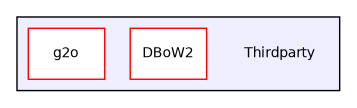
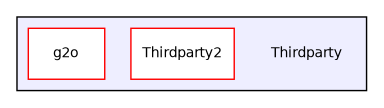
node "DBoW2": label "DBoW2" -> "Thirdparty2"
